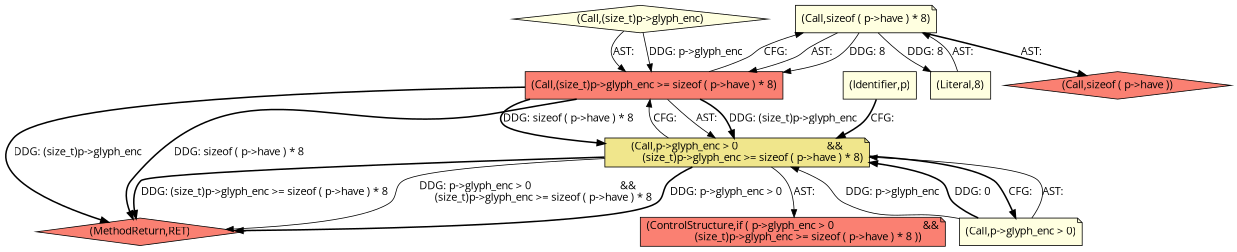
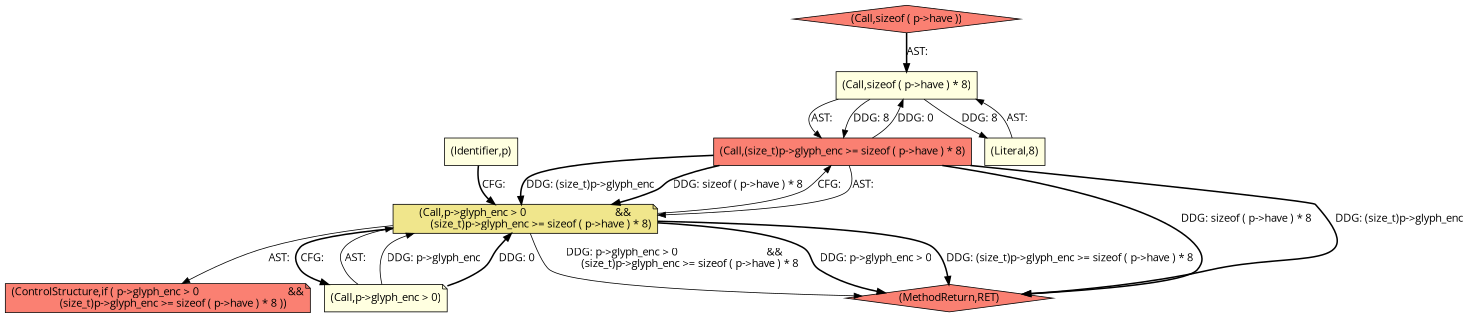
node "(Call,(size_t)p->glyph_enc)": removed
node "(Call,sizeof ( p->have ) * 8)": shape note -> box
edge "(Call,(size_t)p->glyph_enc >= sizeof ( p->have ) * 8)" -> "(Call,sizeof ( p->have ) * 8)": label "CFG: " -> "DDG: 0"
edge "(Call,sizeof ( p->have ) * 8)" -> "(Call,sizeof ( p->have ))": reversed
